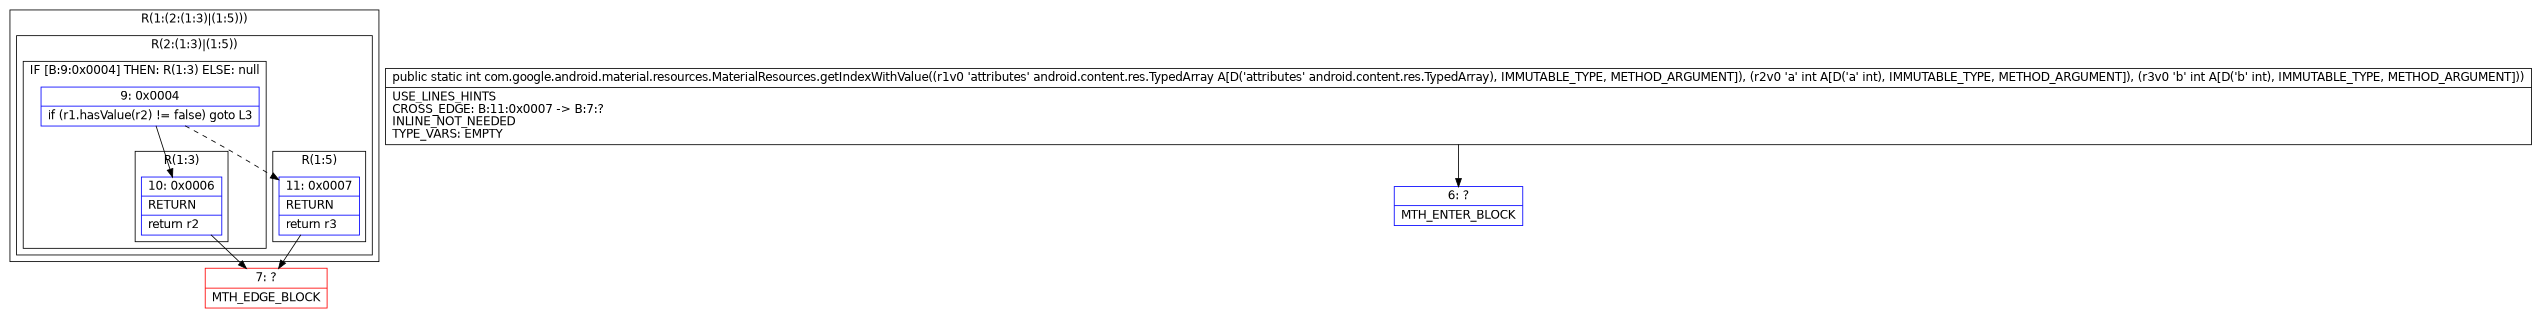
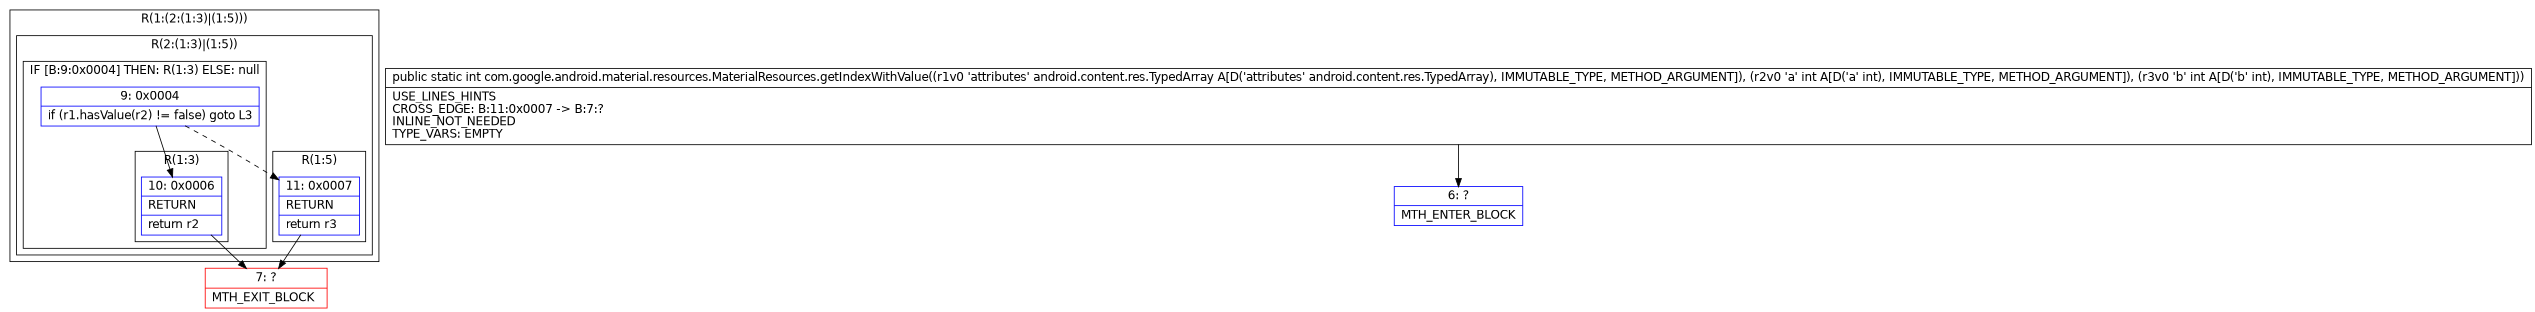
node "7: ?": text "MTH_EDGE_BLOCK" -> "MTH_EXIT_BLOCK"
